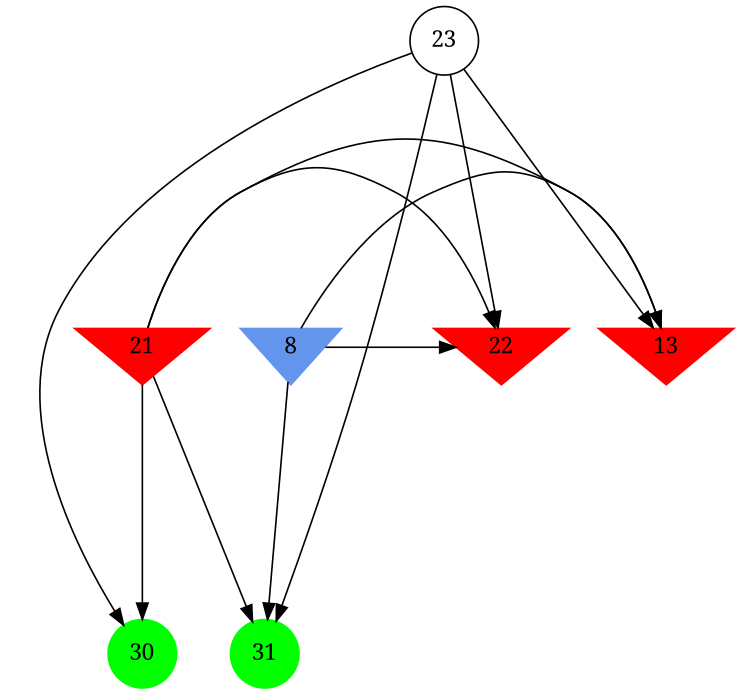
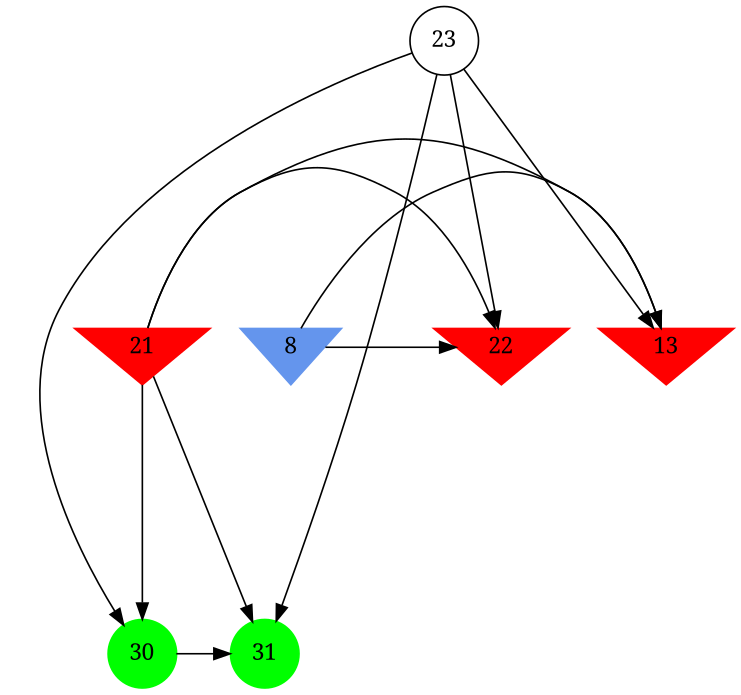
edge "8" -> "31": now "30" -> "31"
